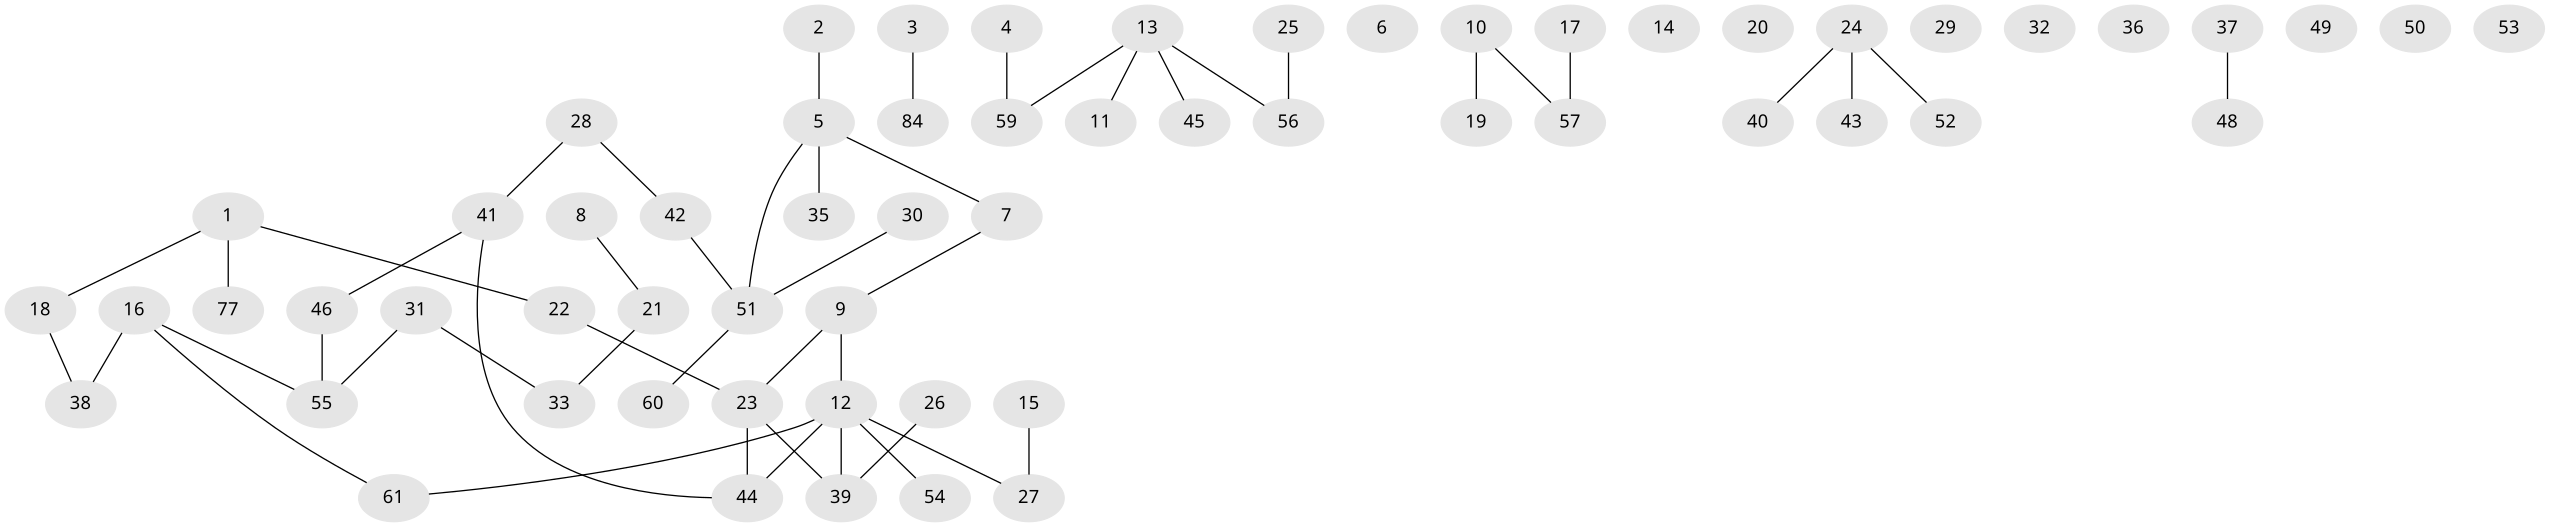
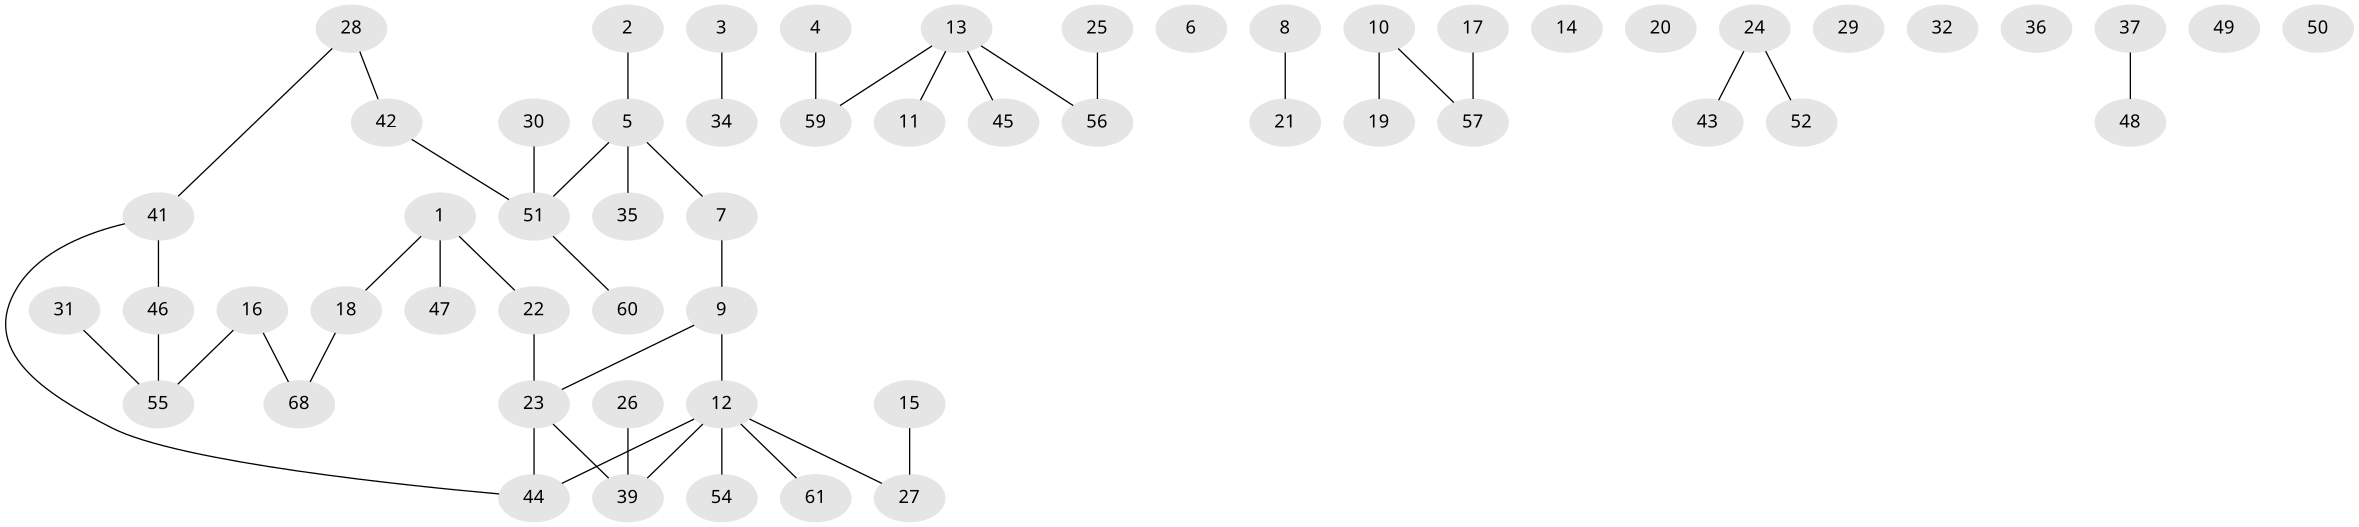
node "53": removed
node "84": label "84" -> "34"
node "40": removed
node "77": label "77" -> "47"
node "38": label "38" -> "68"
node "33": removed
edge "16" -- "61": removed
